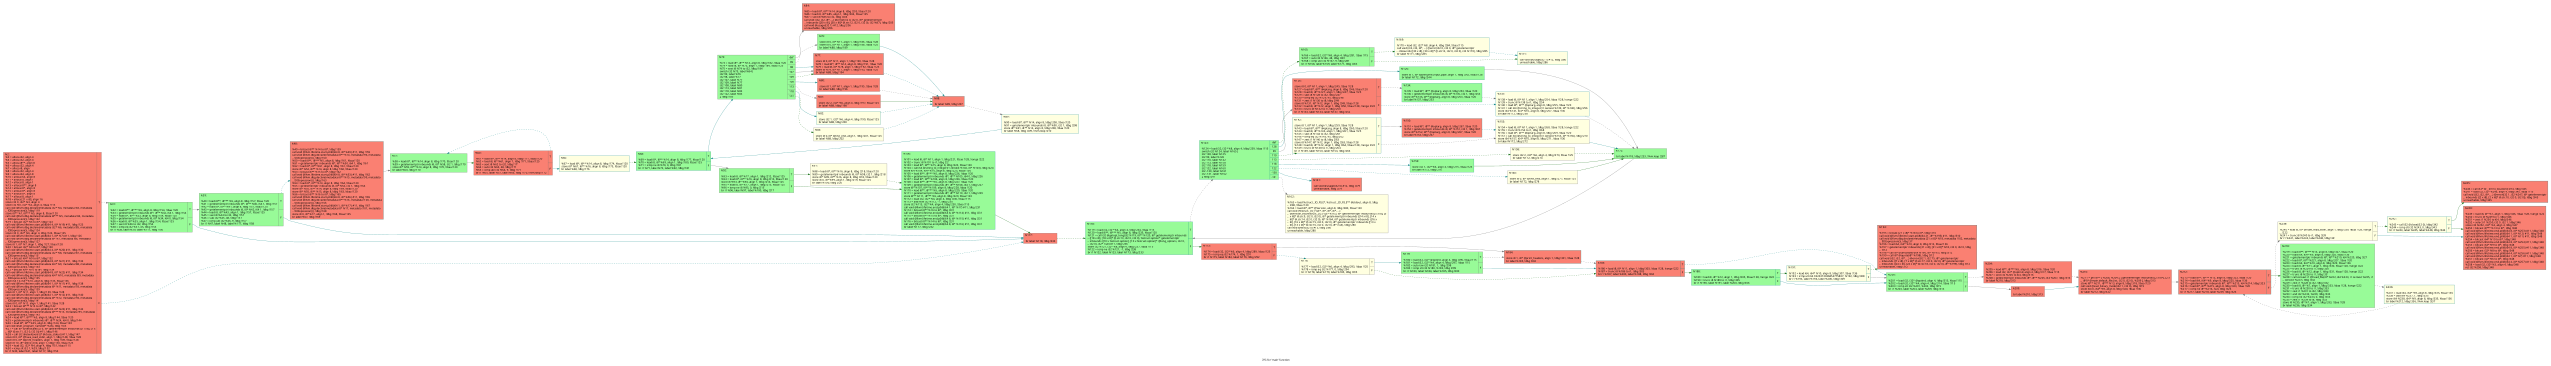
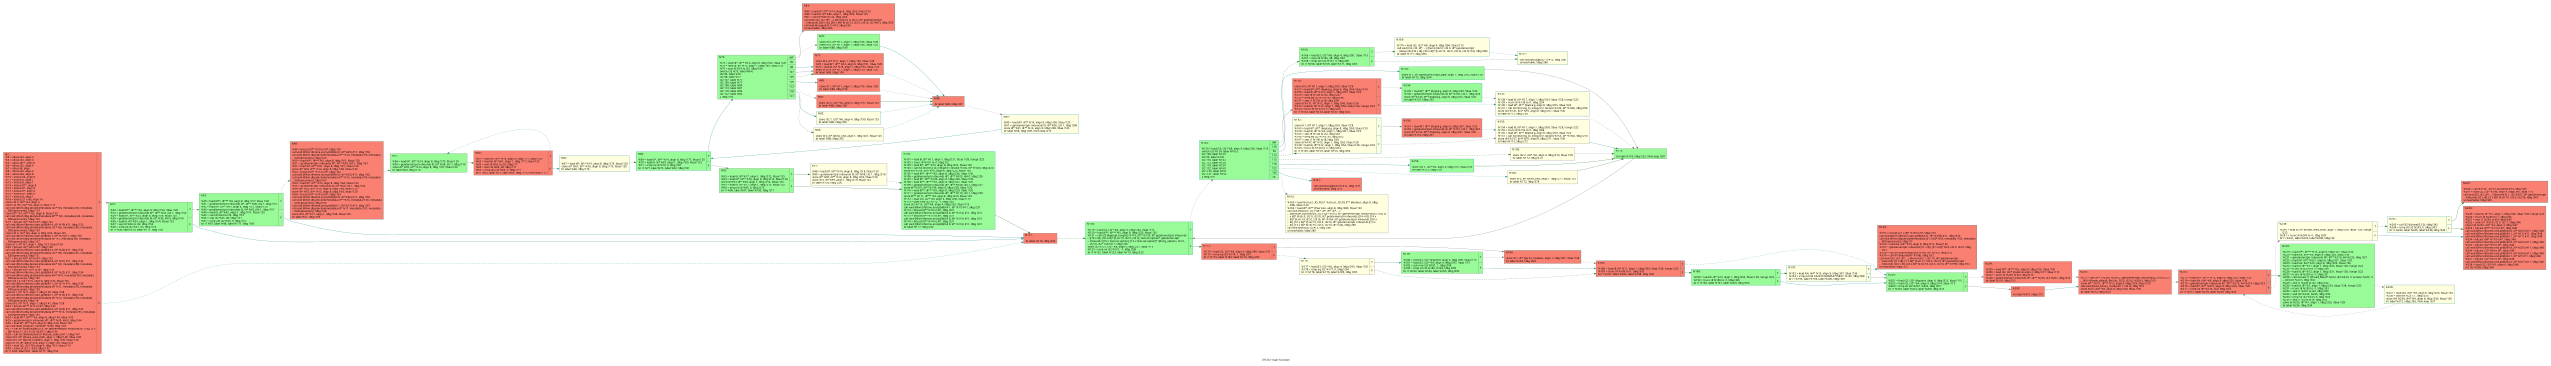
node "%100:": text "%113 = add nsw i32 %112, -1, !dbg !230" -> "%113 = start nsw i32 %112, -1, !dbg !230"
